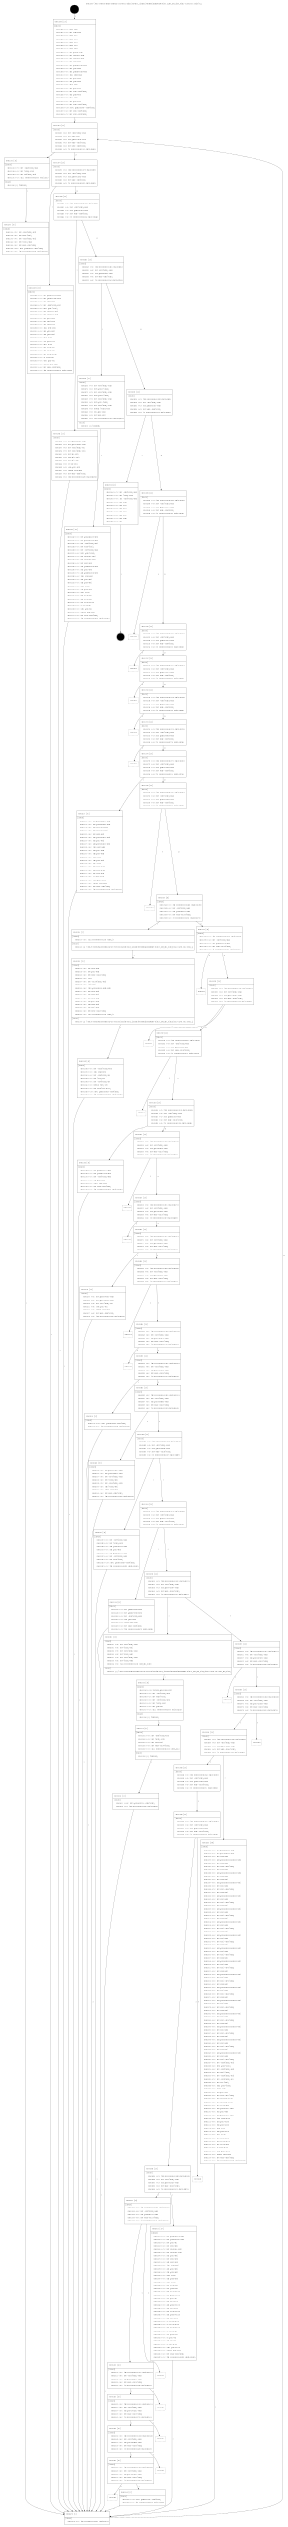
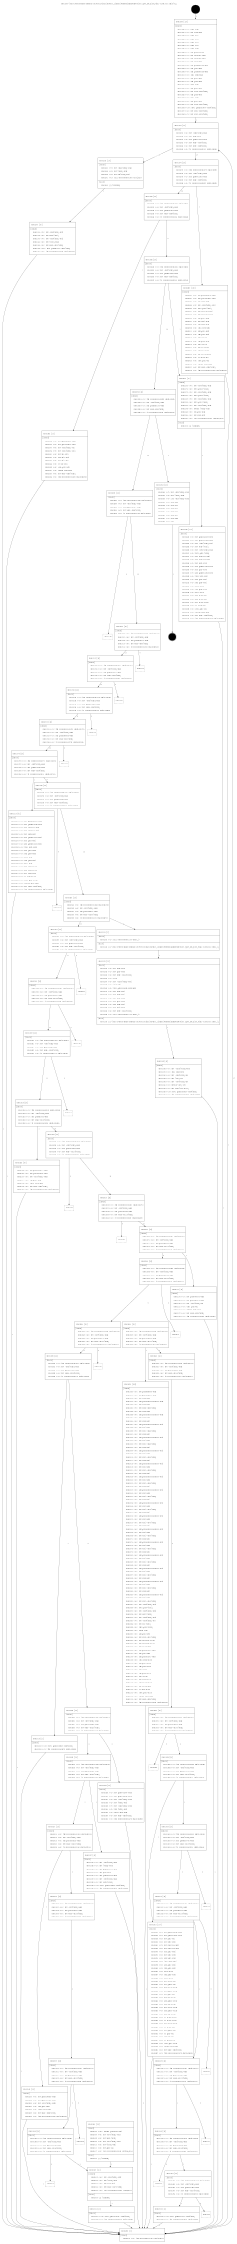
node "0x4023e1 [30]": removed
edge "0x401e68 [28]" -> "0x401e84 [28]": now "0x401e68 [28]" -> "0x40241c [21]"
